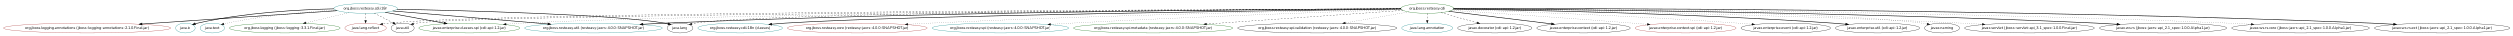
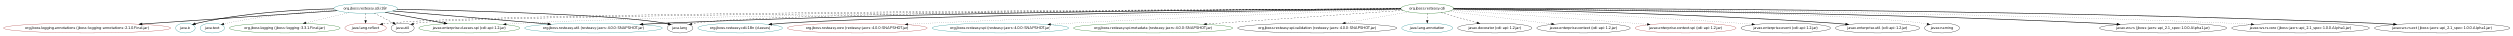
edge "org.jboss.resteasy.cdi" -> "javax.enterprise.context (cdi-api-1.2.jar)": style bold -> dotted
node "javax.servlet (jboss-servlet-api_3.1_spec-1.0.0.Final.jar)": removed
